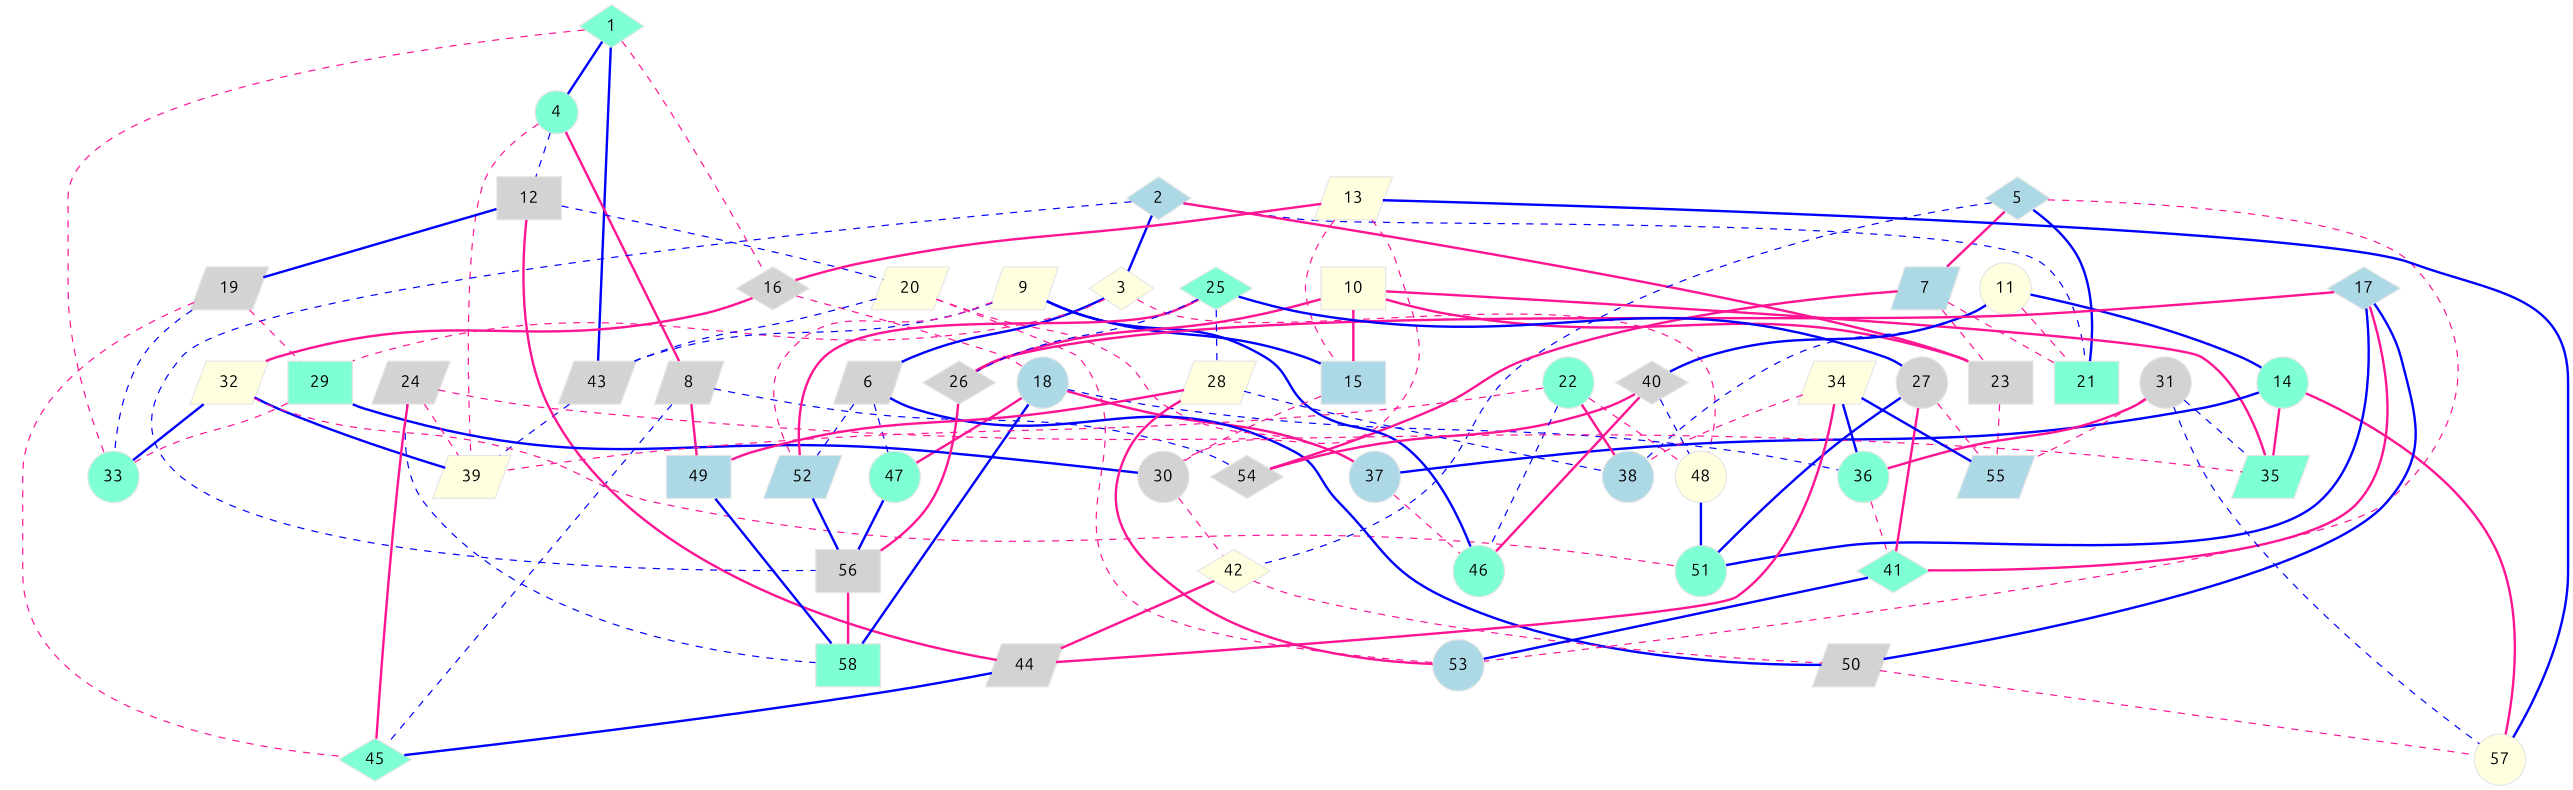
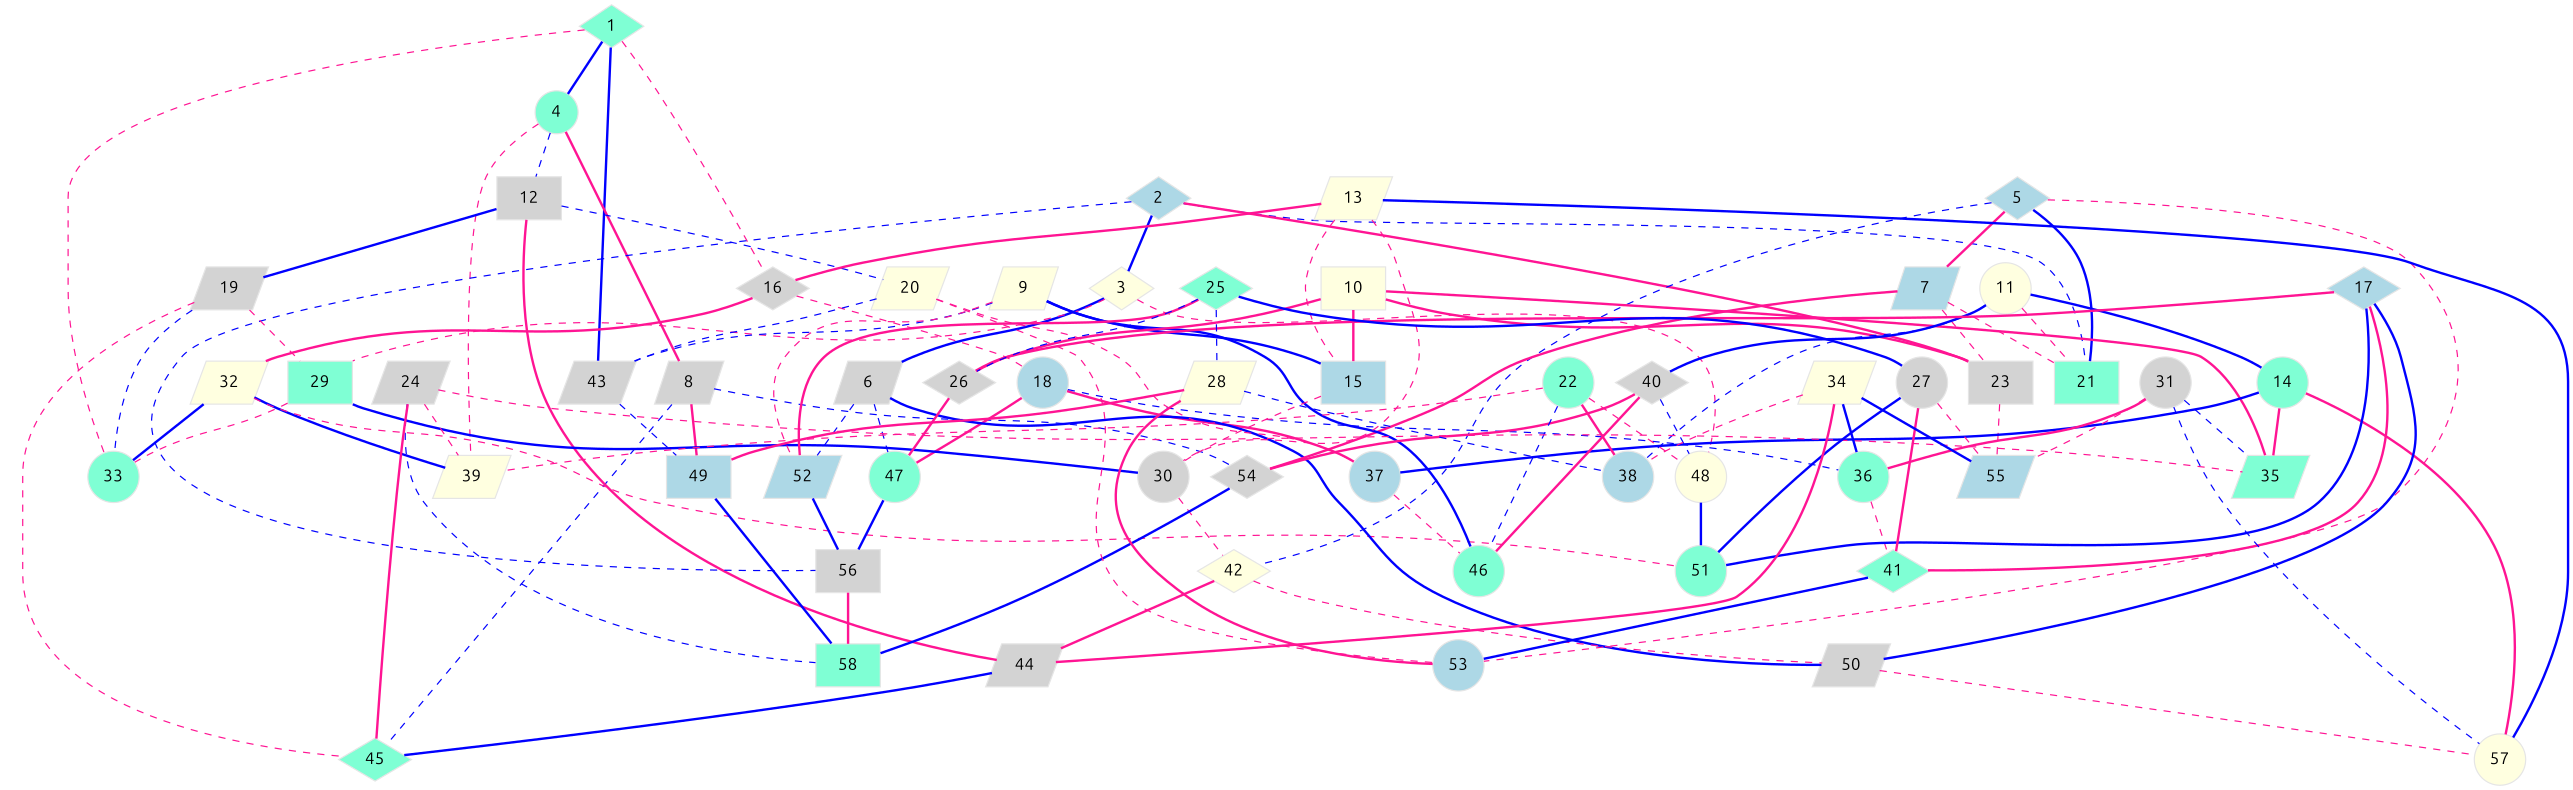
edge "43" -- "39": now "43" -- "49"
edge "26" -- "56": now "26" -- "47"
edge "18" -- "58": now "54" -- "58"
